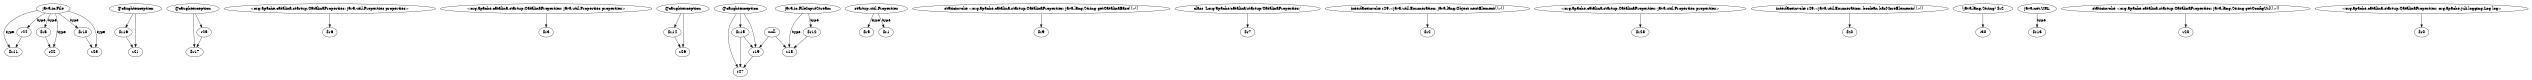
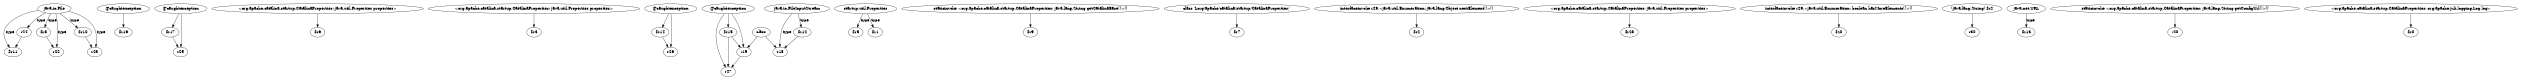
node "null": label "null" -> "class"
edge "r25" -> "$r17": reversed
node "r21": removed
